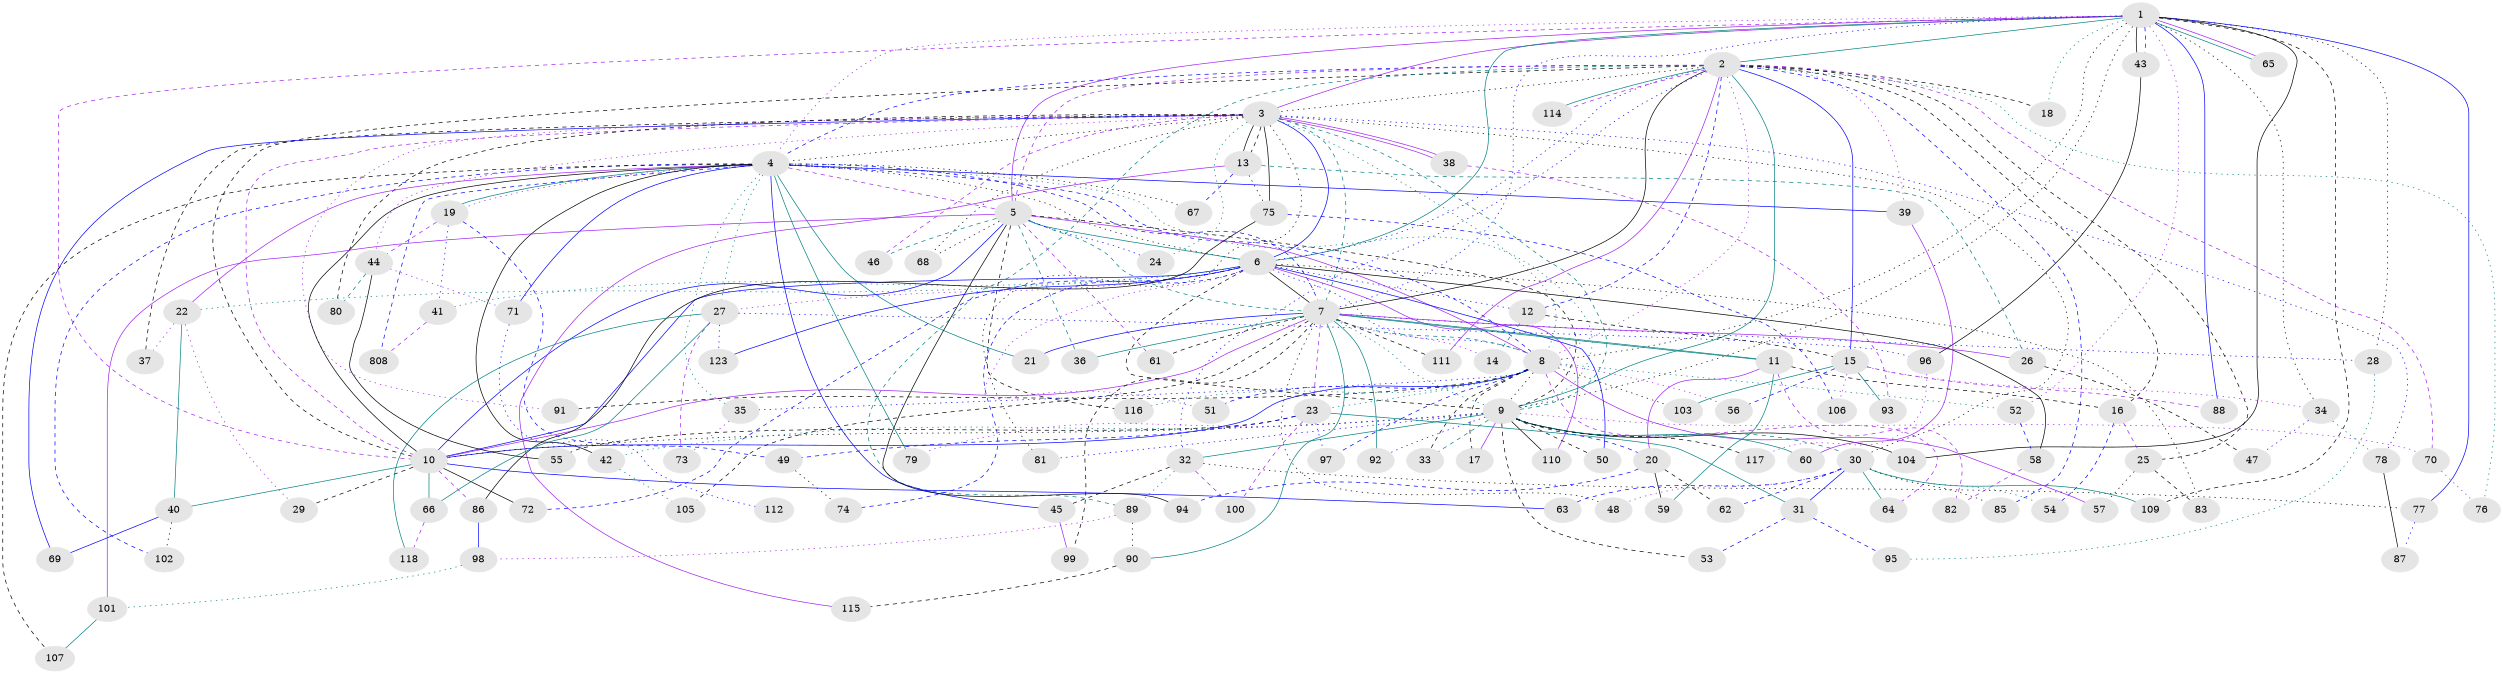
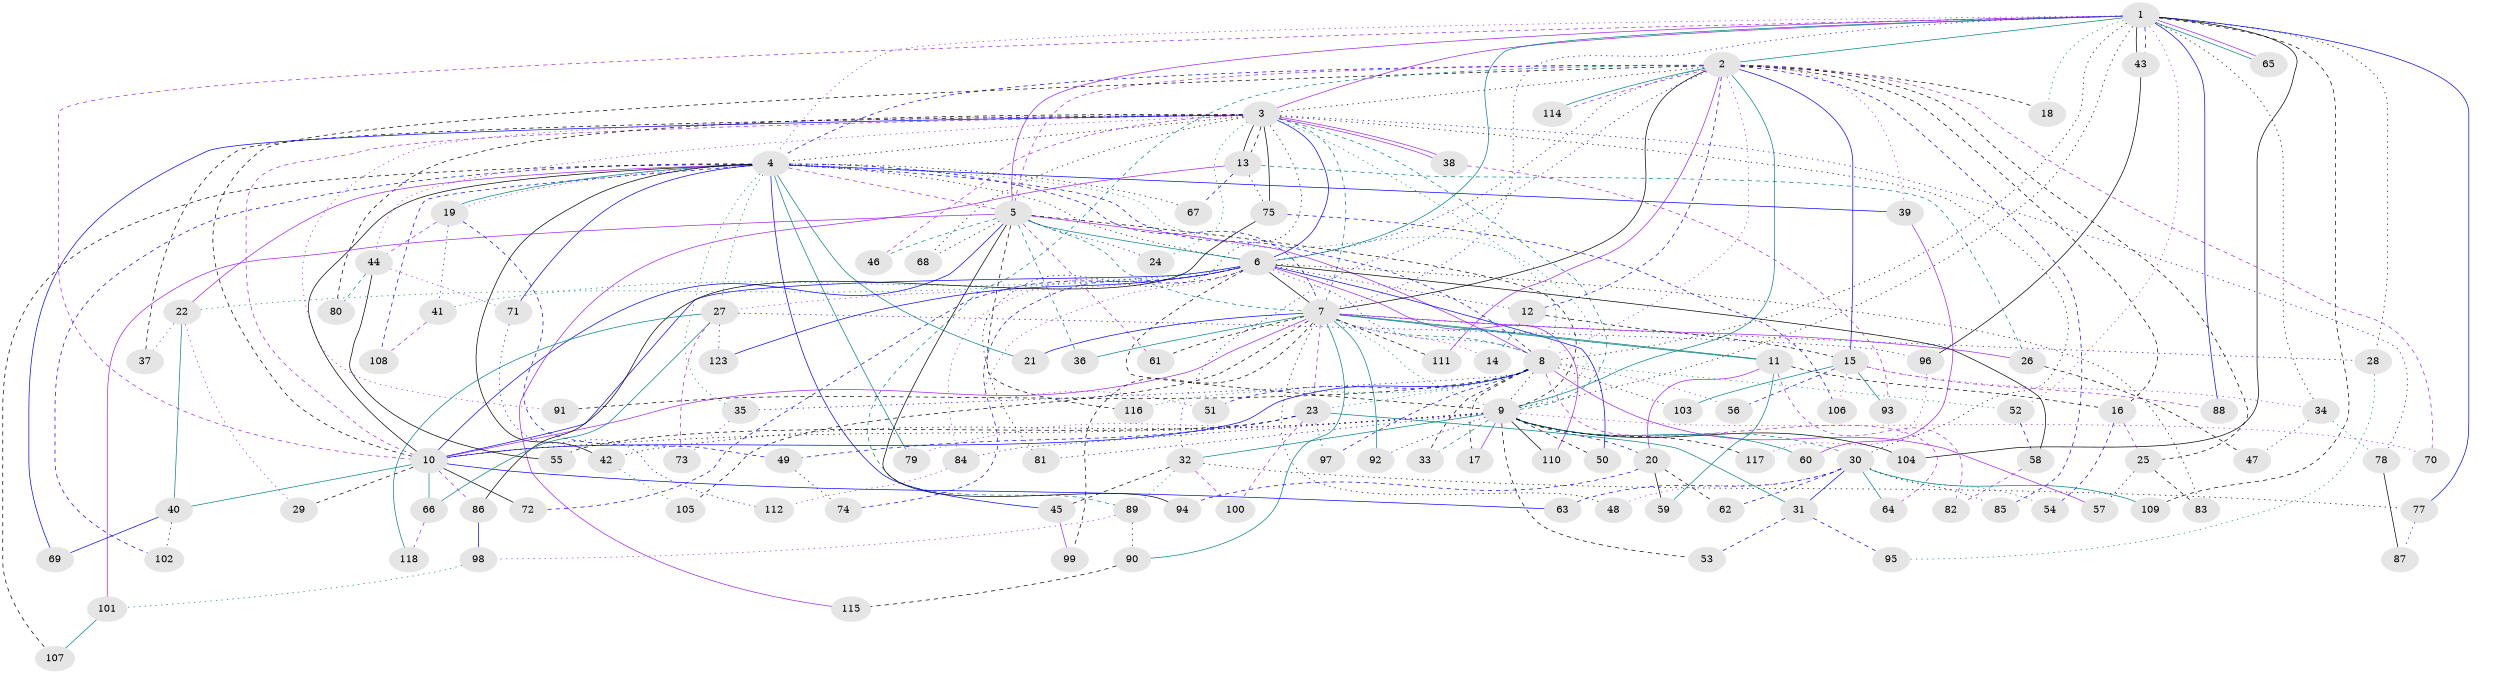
node "808": label "808" -> "108"
edge "9" -- "42": color teal -> black
node "84": added
node "76": removed
